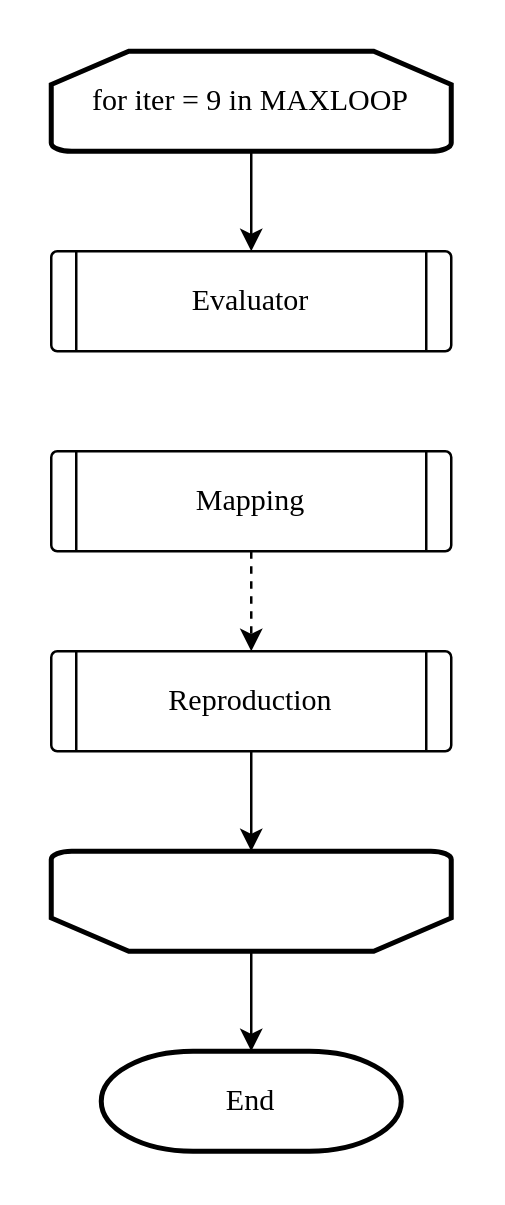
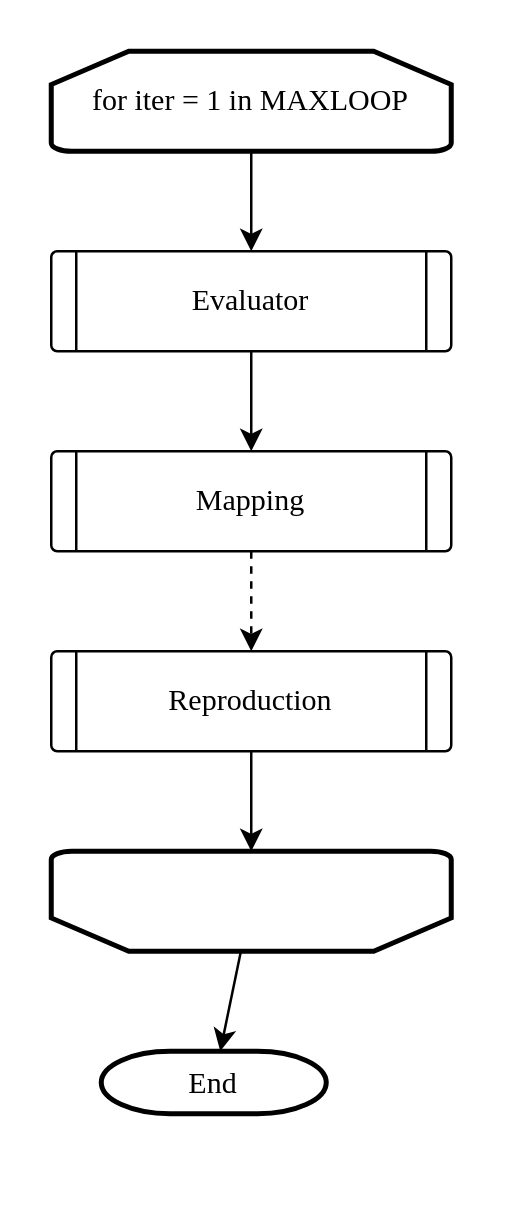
node "for iter = 9 in MAXLOOP": label "for iter = 9 in MAXLOOP" -> "for iter = 1 in MAXLOOP"
edge "Evaluator" -> "Mapping": added
node "End": size 300x100 -> 225x63
